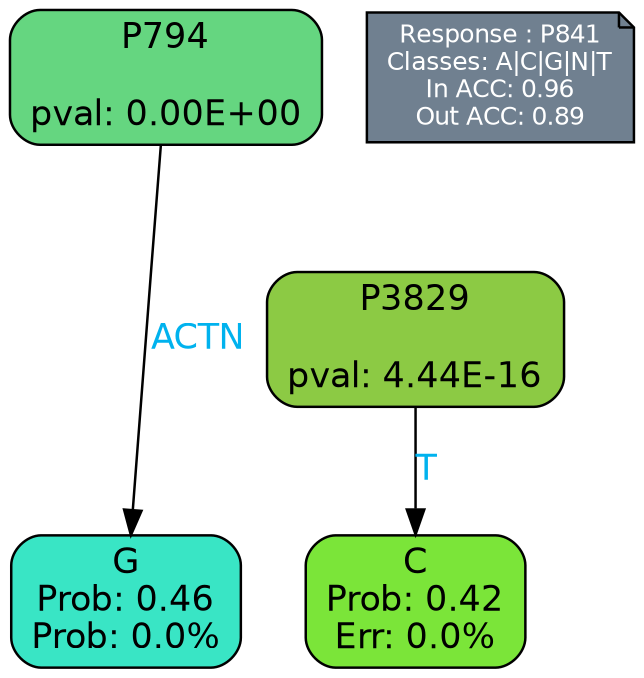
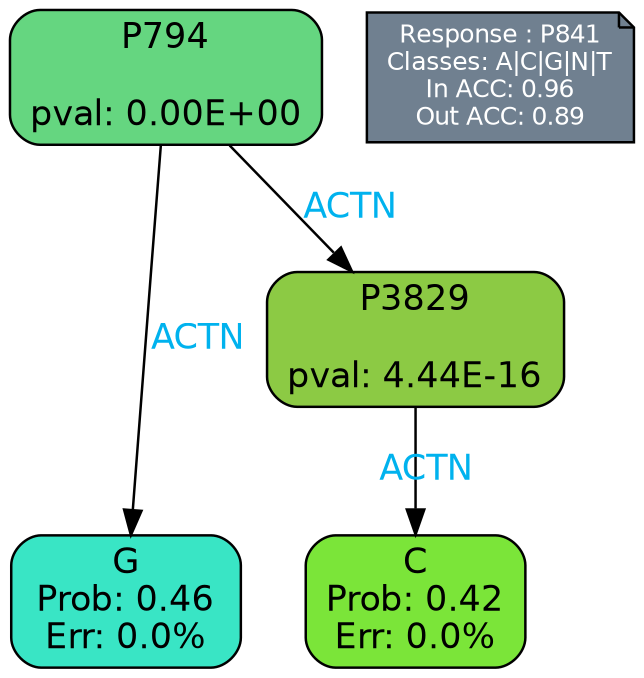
edge "P794 pval: 0.00E+00" -> "P3829 pval: 4.44E-16": added, label "ACTN"
edge "P3829 pval: 4.44E-16" -> "C Prob: 0.42 Err: 0.0%": label "T" -> "ACTN"
node "G Prob: 0.46 Prob: 0.0%": label "G Prob: 0.46 Prob: 0.0%" -> "G Prob: 0.46 Err: 0.0%"
